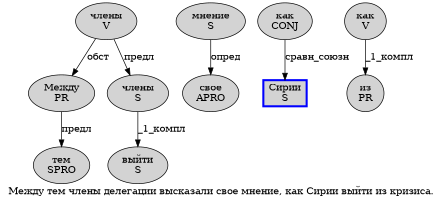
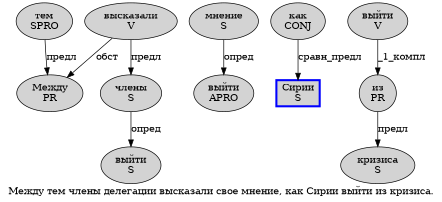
node "члены V": label "члены V" -> "высказали V"
node "как V": label "как V" -> "выйти V"
edge "как CONJ" -> "Сирии S": label "сравн_союзн" -> "сравн_предл"
node "свое APRO": label "свое APRO" -> "выйти APRO"
edge "Между PR" -> "тем SPRO": reversed
edge "члены S" -> "выйти S": label "_1_компл" -> "опред"
node "кризиса S": added
